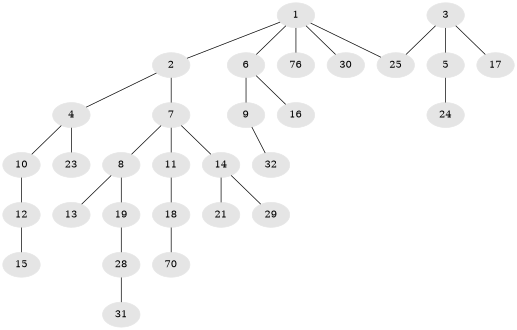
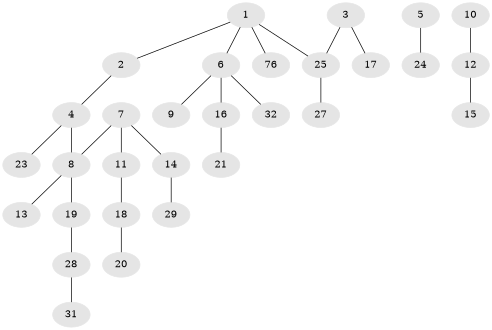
edge "3" -- "5": removed
node "30": removed
edge "2" -- "7": removed
node "27": added
edge "4" -- "10": now "4" -- "8"
edge "9" -- "32": now "6" -- "32"
edge "14" -- "21": now "16" -- "21"
node "70": label "70" -> "20"
